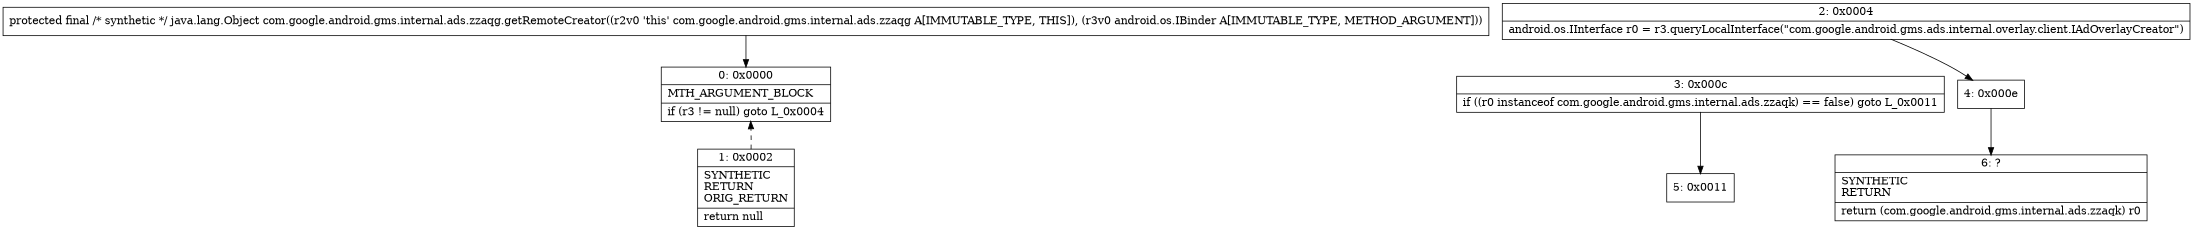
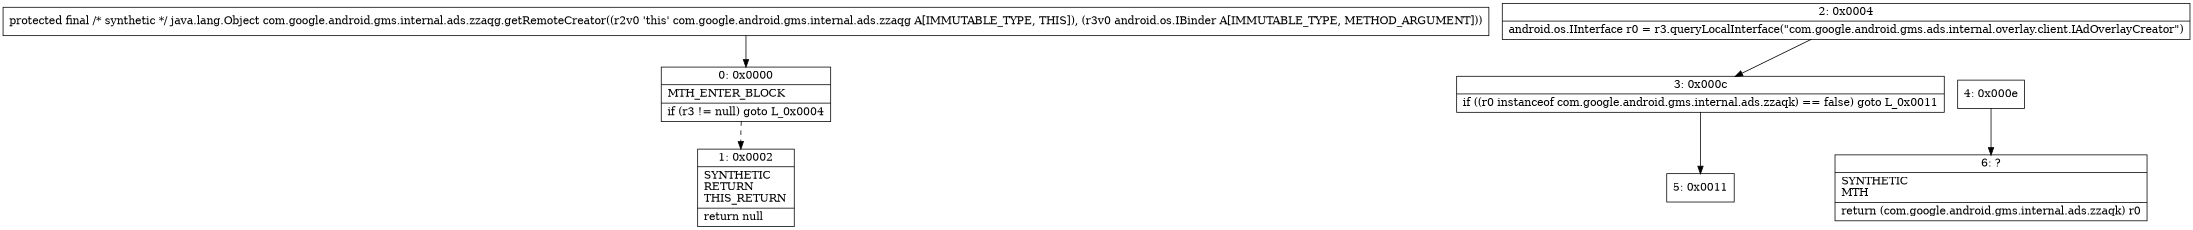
edge "2: 0x0004" -> "4: 0x000e": now "2: 0x0004" -> "3: 0x000c"
node "0: 0x0000": text "MTH_ARGUMENT_BLOCK" -> "MTH_ENTER_BLOCK"
edge "1: 0x0002" -> "0: 0x0000": reversed
node "6: ?": text "RETURN" -> "MTH"
node "1: 0x0002": text "ORIG_RETURN" -> "THIS_RETURN"
